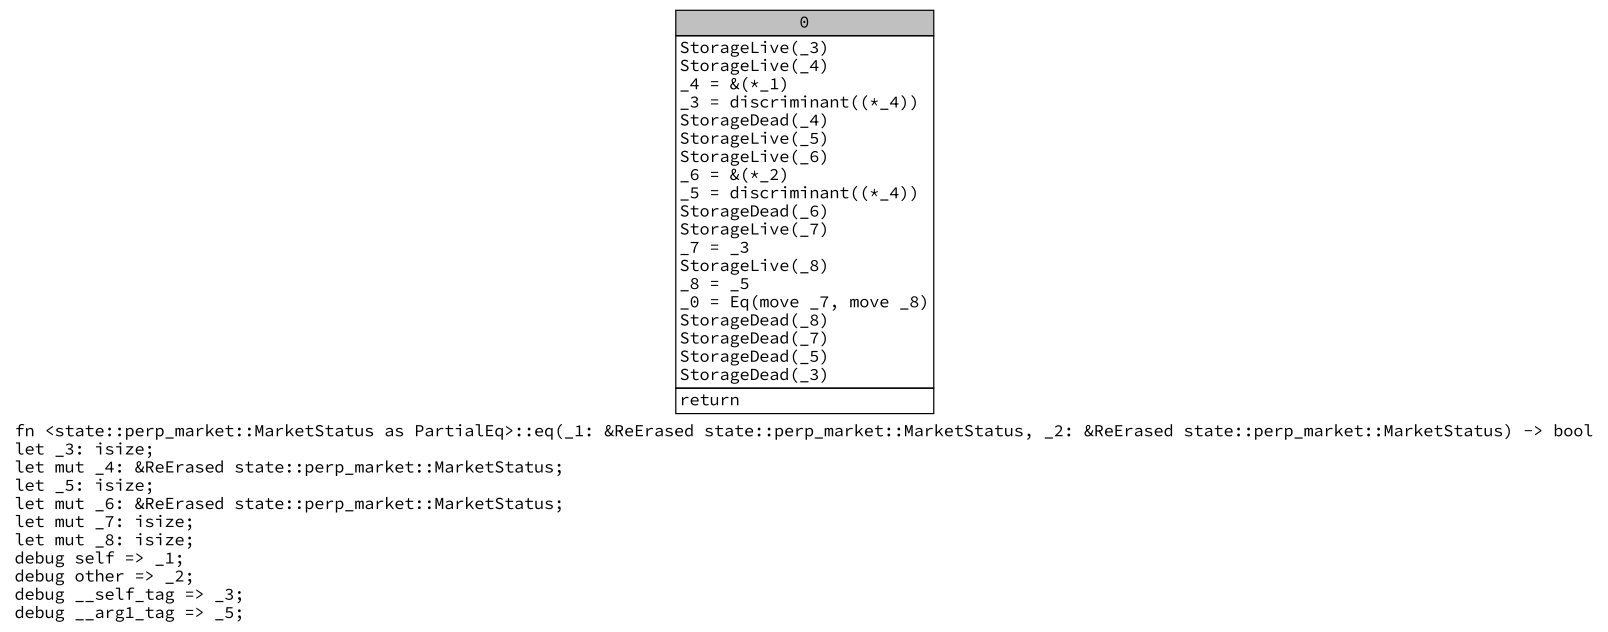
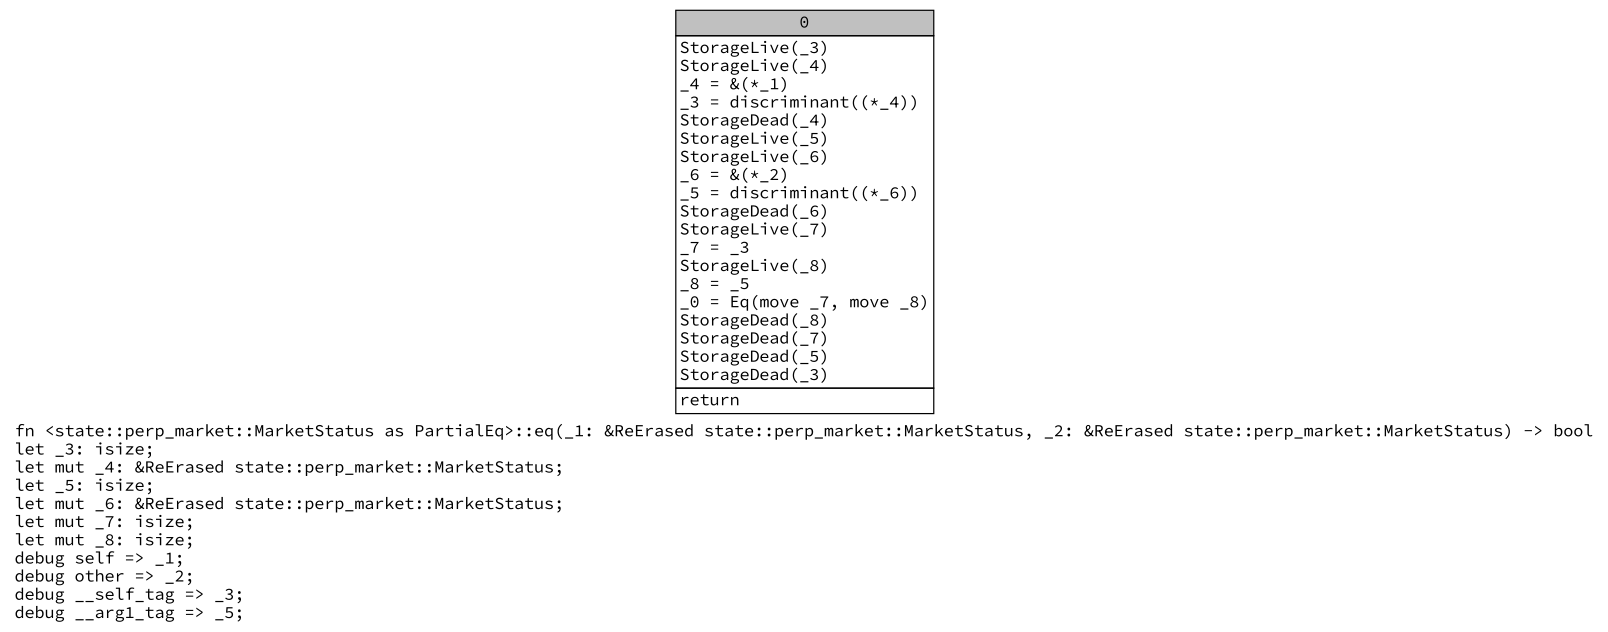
node "0": text "_5 = discriminant((*_4))" -> "_5 = discriminant((*_6))"
